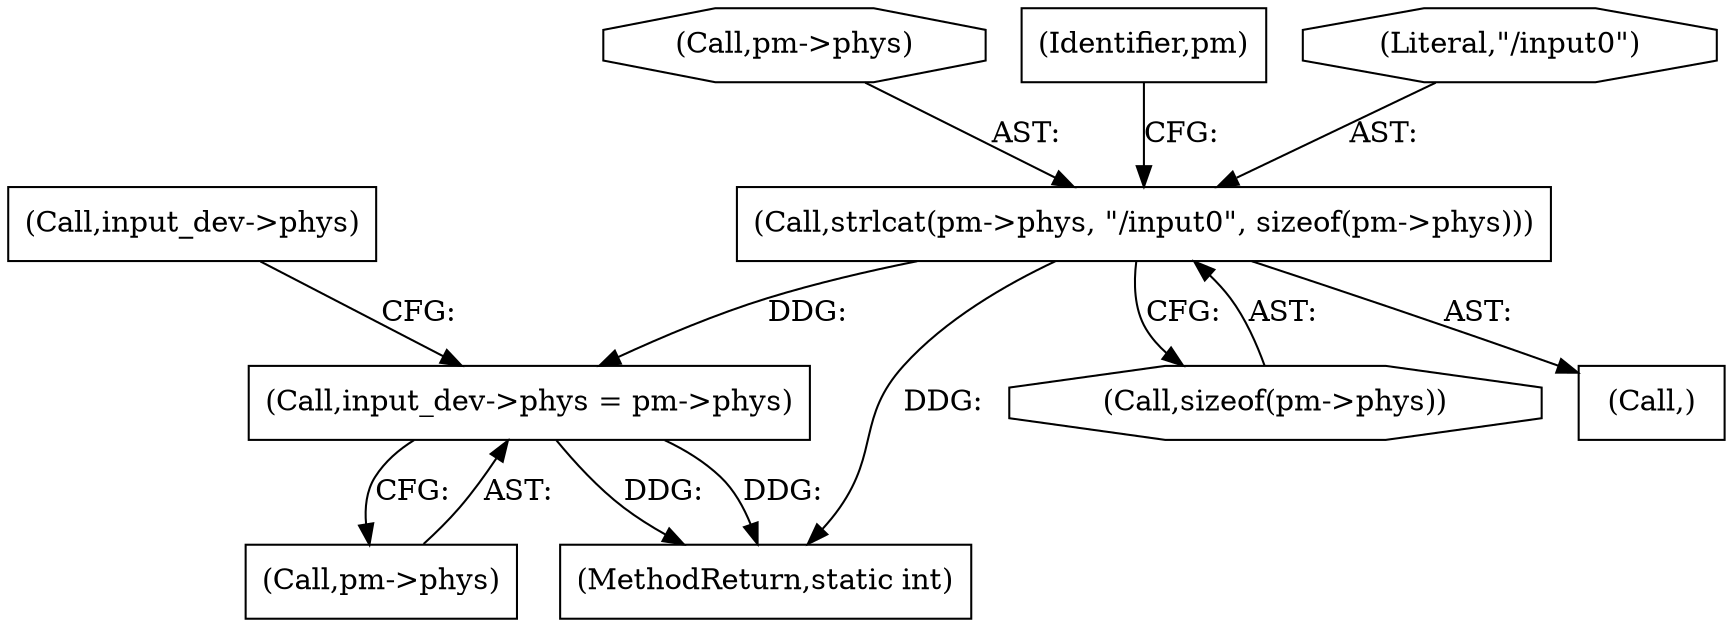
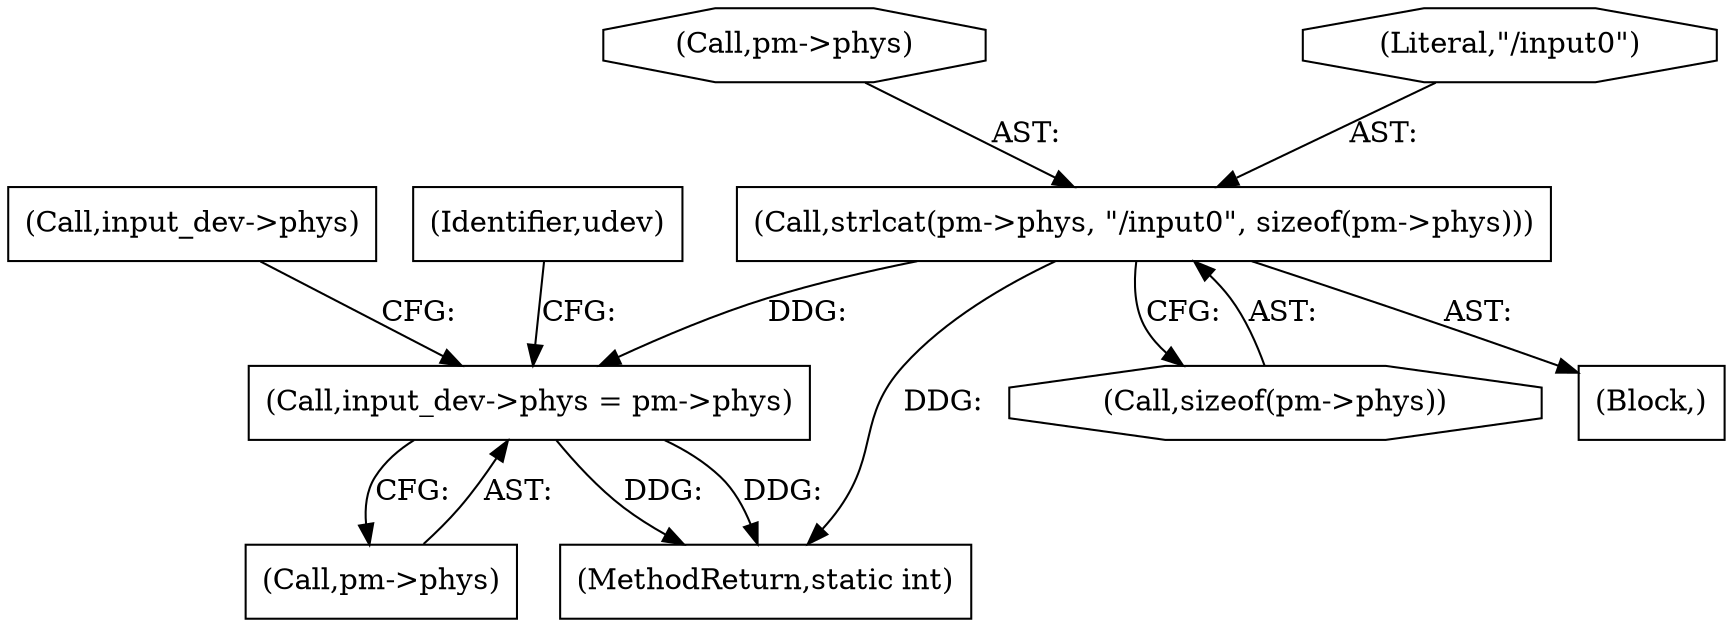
node "(Identifier,pm)": removed
node "(Identifier,udev)": added
node "(Call,)": label "(Call,)" -> "(Block,)"
